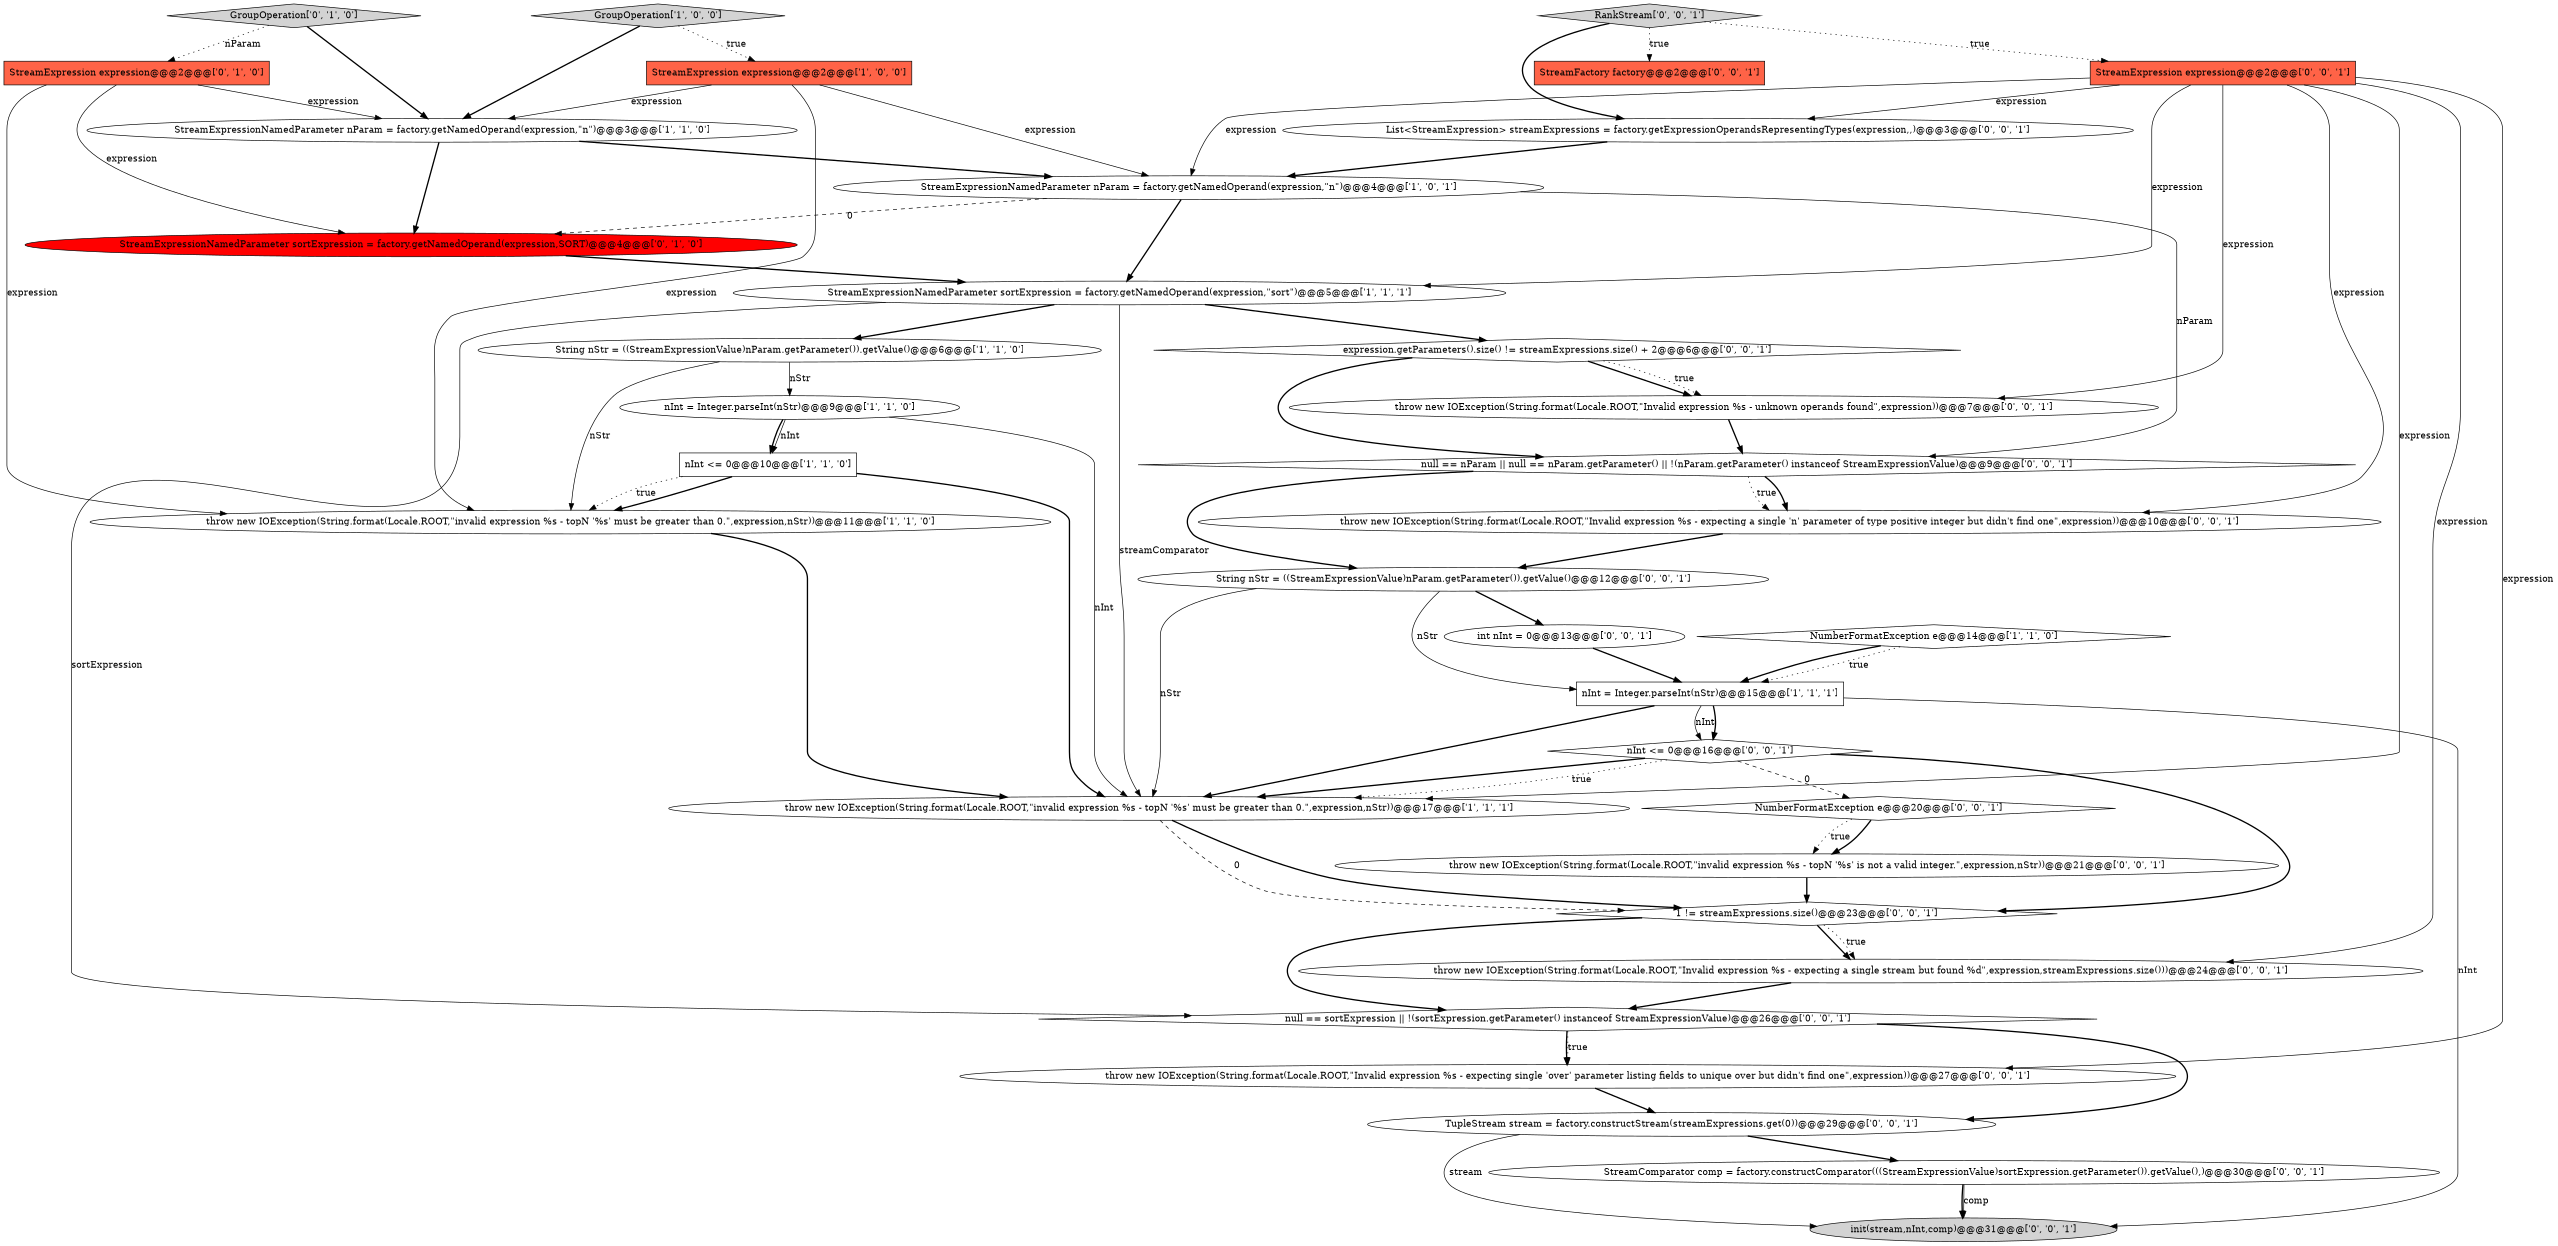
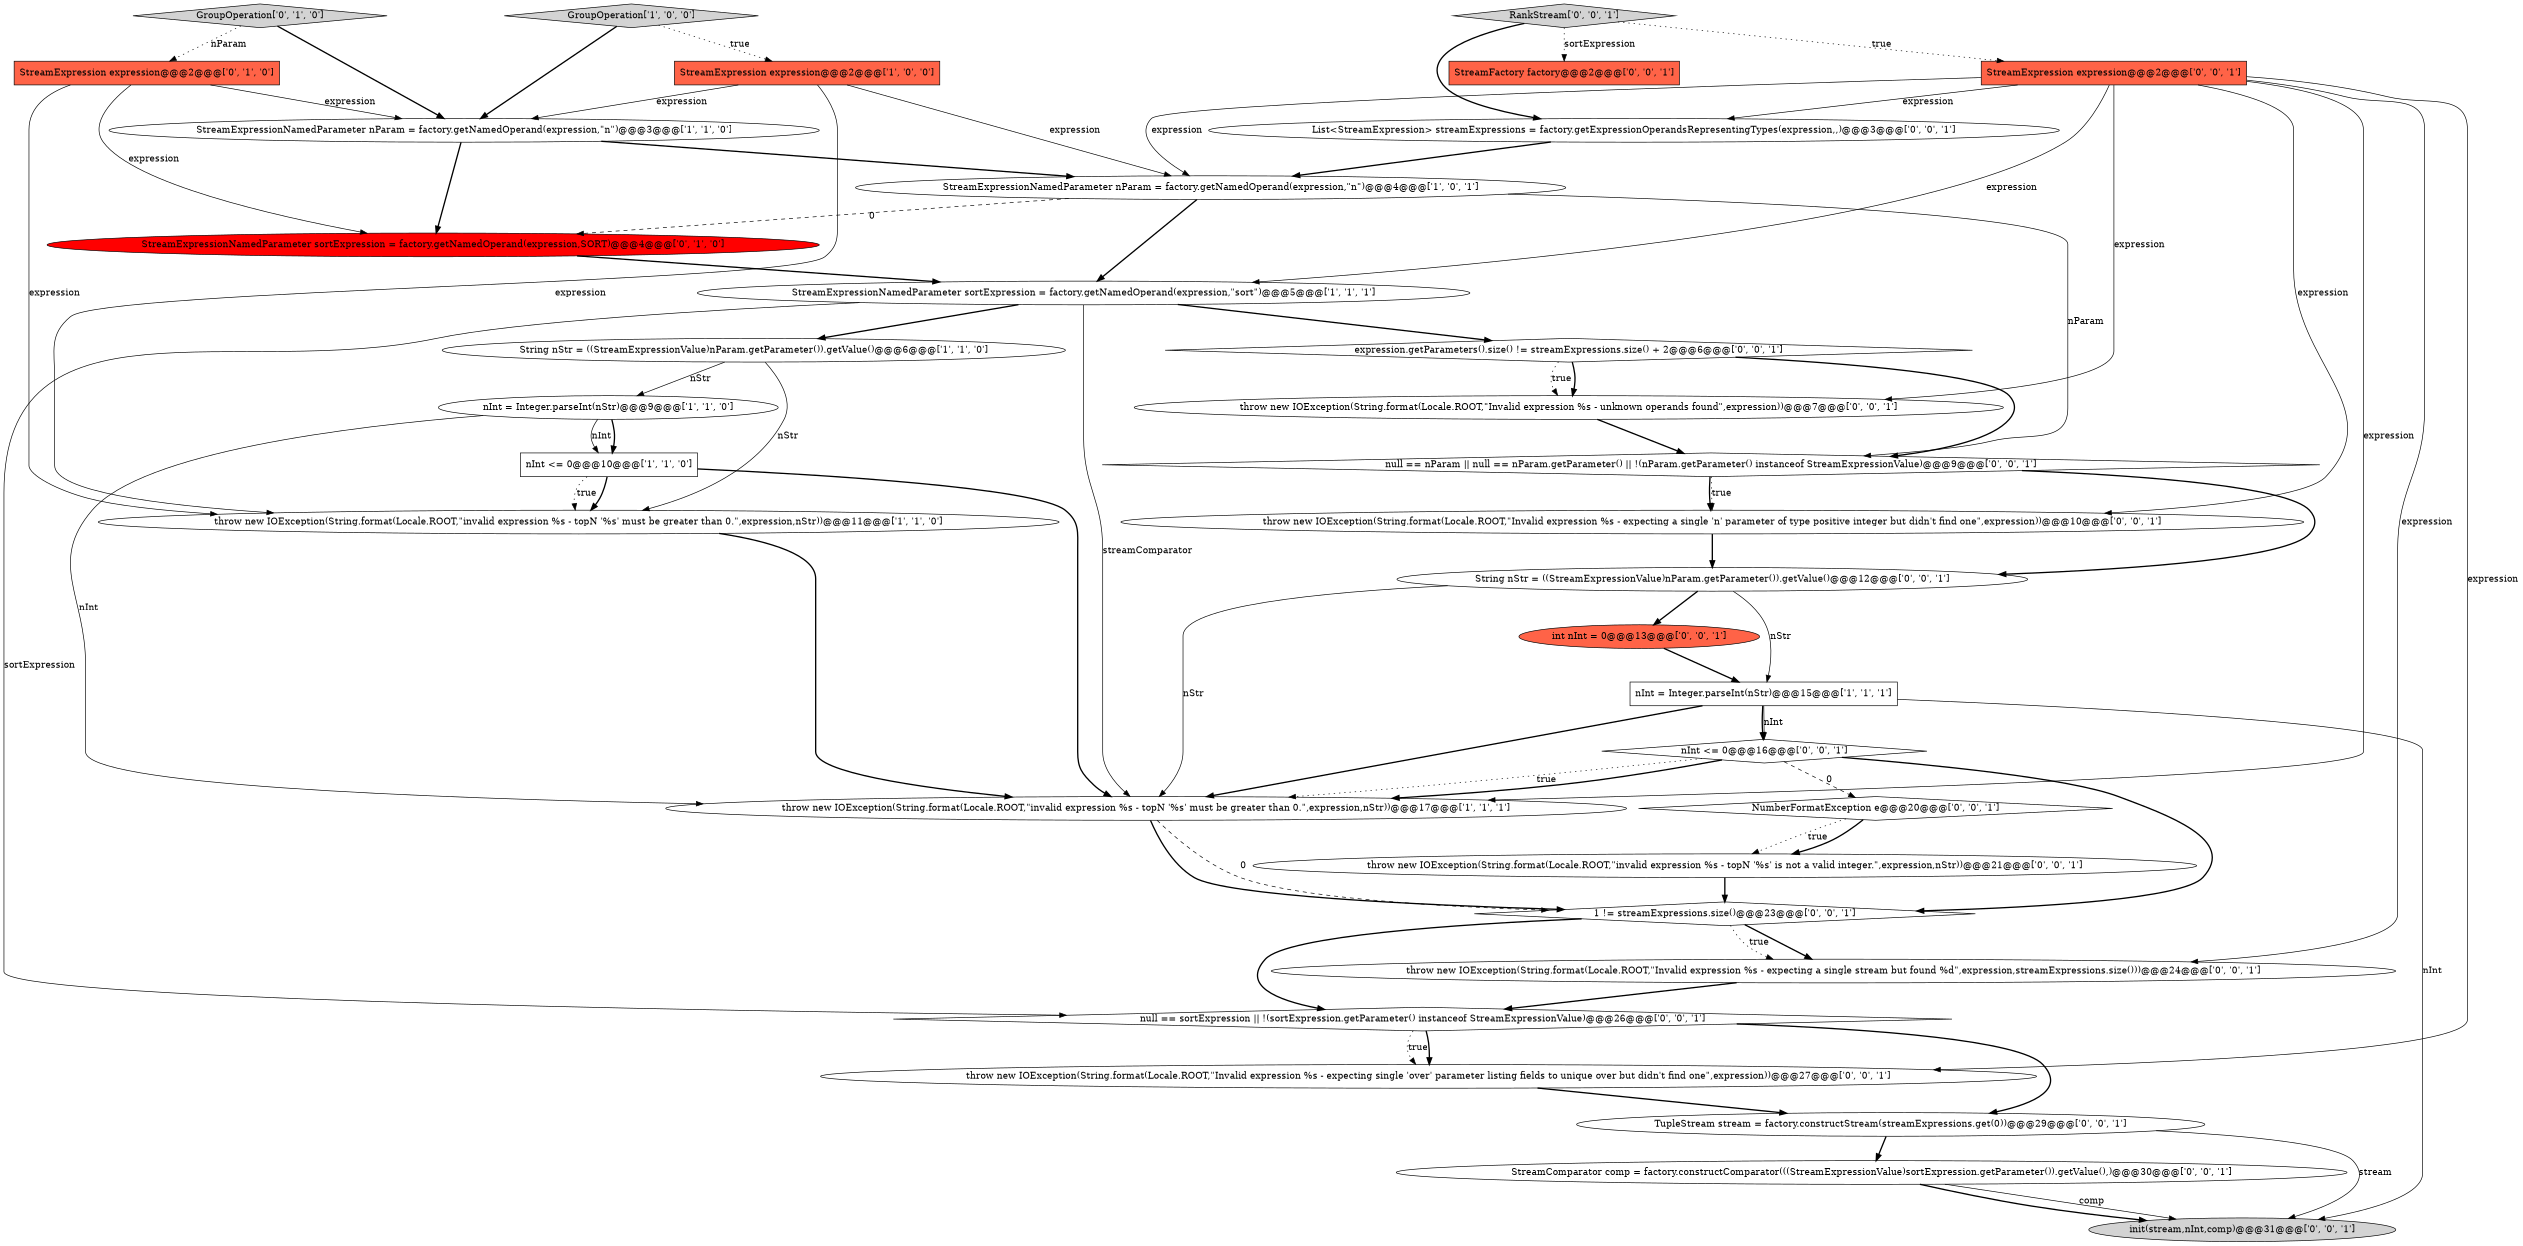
edge "RankStream['0', '0', '1']" -> "StreamFactory factory@@@2@@@['0', '0', '1']": label "true" -> "sortExpression"
node "int nInt = 0@@@13@@@['0', '0', '1']": fillcolor white -> tomato
node "NumberFormatException e@@@14@@@['1', '1', '0']": removed
